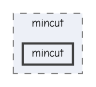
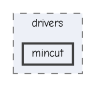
cluster "mincut": label "mincut" -> "drivers"
